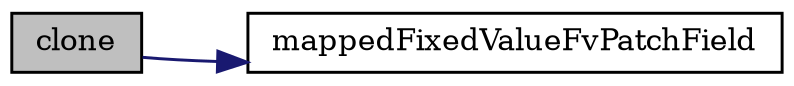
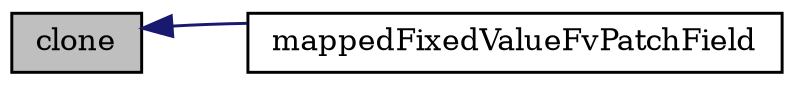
edge "clone" -> "mappedFixedValueFvPatchField": reversed
